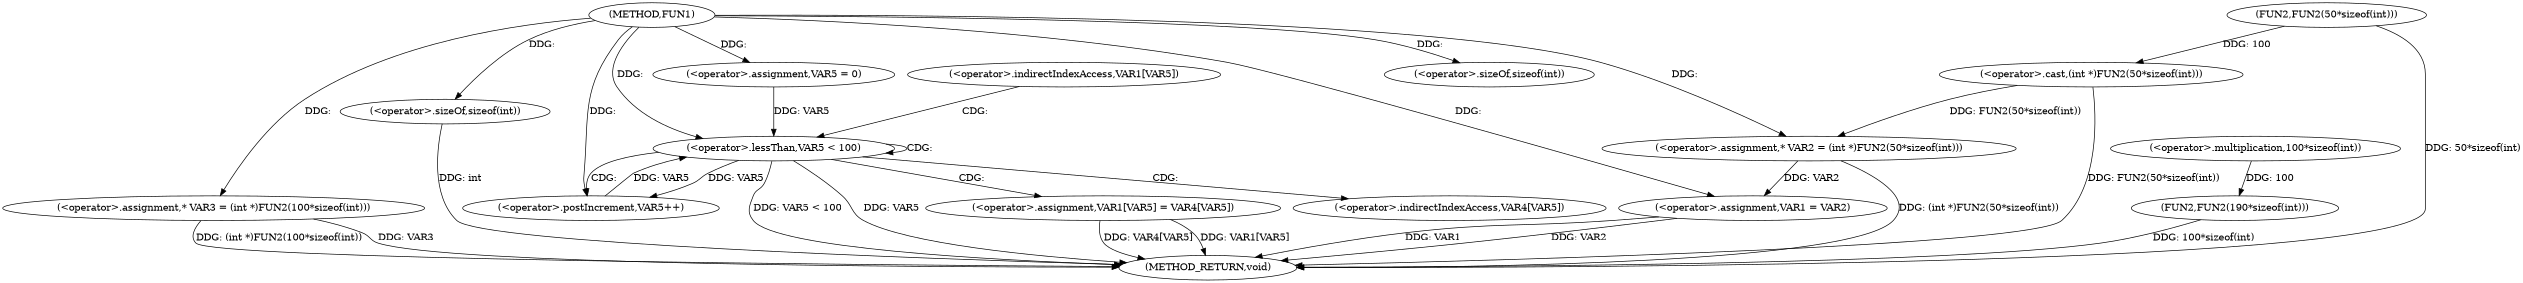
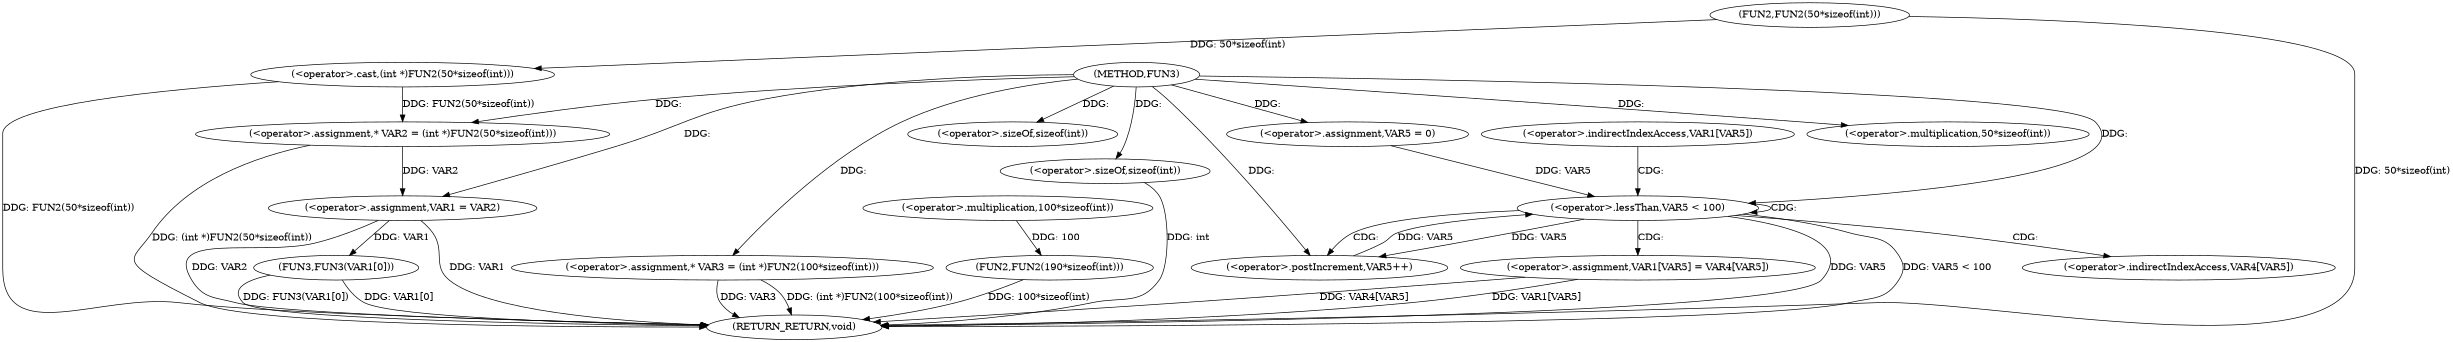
node "(METHOD,FUN1)": label "(METHOD,FUN1)" -> "(METHOD,FUN3)"
edge "(FUN2,FUN2(50*sizeof(int)))" -> "(<operator>.cast,(int *)FUN2(50*sizeof(int)))": label "DDG: 100" -> "DDG: 50*sizeof(int)"
node "(<operator>.multiplication,50*sizeof(int))": added
node "(FUN3,FUN3(VAR1[0]))": added
node "(METHOD_RETURN,void)": label "(METHOD_RETURN,void)" -> "(RETURN_RETURN,void)"
